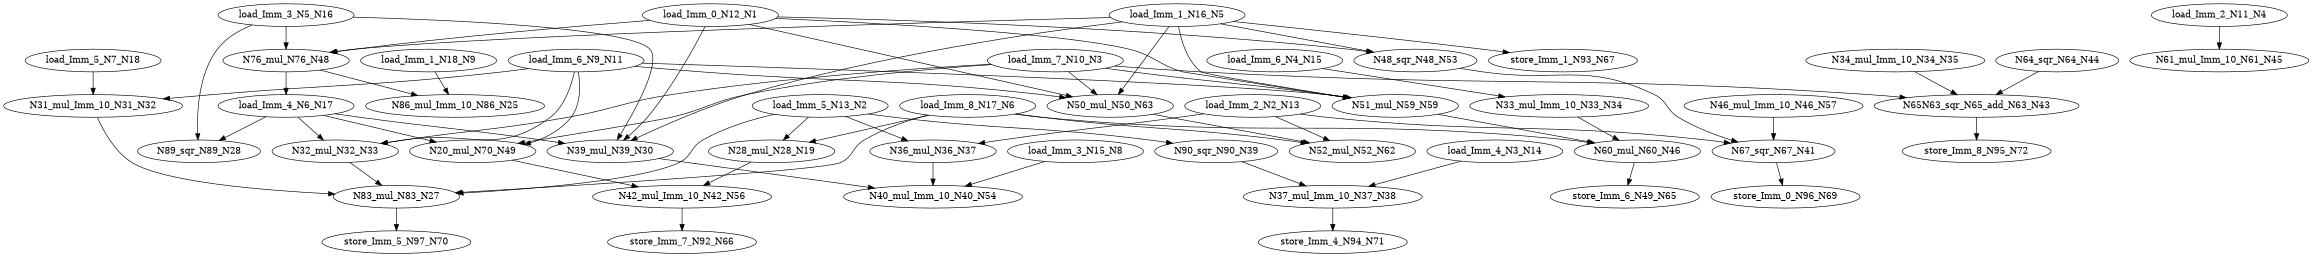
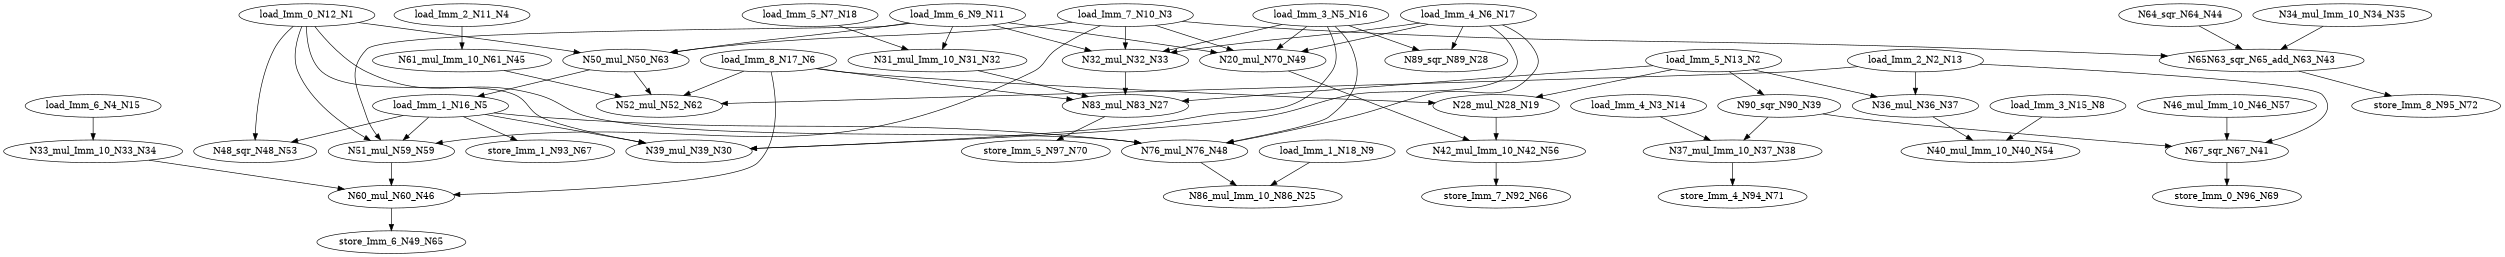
edge "load_Imm_3_N5_N16" -> "N20_mul_N70_N49": added
edge "load_Imm_3_N5_N16" -> "N32_mul_N32_N33": added
edge "load_Imm_1_N16_N5" -> "N50_mul_N50_N63": reversed
edge "N48_sqr_N48_N53" -> "N67_sqr_N67_N41": now "N90_sqr_N90_N39" -> "N67_sqr_N67_N41"
edge "N76_mul_N76_N48" -> "load_Imm_4_N6_N17": reversed
edge "N61_mul_Imm_10_N61_N45" -> "N52_mul_N52_N62": added
edge "N39_mul_N39_N30" -> "N40_mul_Imm_10_N40_N54": removed
